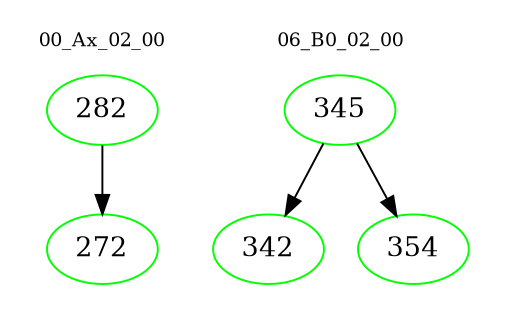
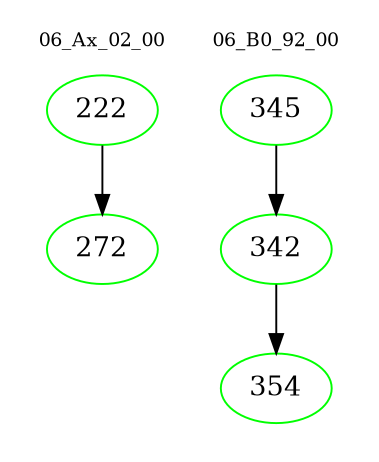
cluster "00_Ax_02_00": label "00_Ax_02_00" -> "06_Ax_02_00"
cluster "06_B0_02_00": label "06_B0_02_00" -> "06_B0_92_00"
node "282": label "282" -> "222"
edge "345" -> "354": now "342" -> "354"
